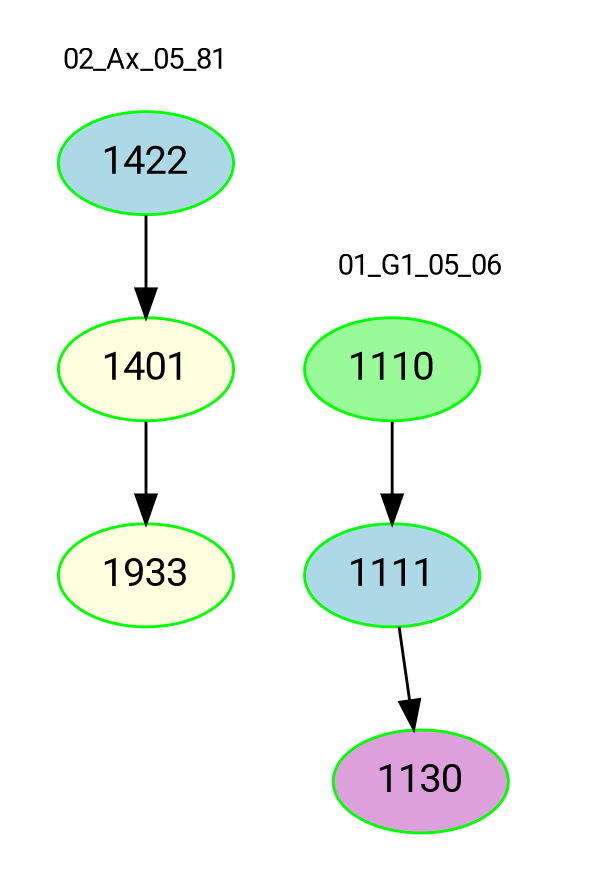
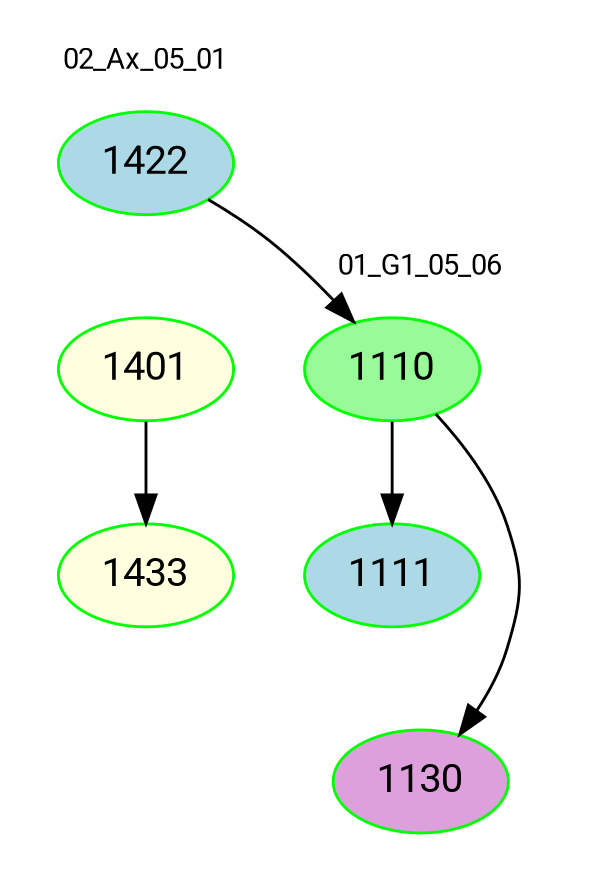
cluster "02_Ax_05_81": label "02_Ax_05_81" -> "02_Ax_05_01"
edge "1422" -> "1401": now "1422" -> "1110"
node "1933": label "1933" -> "1433"
edge "1111" -> "1130": now "1110" -> "1130"
